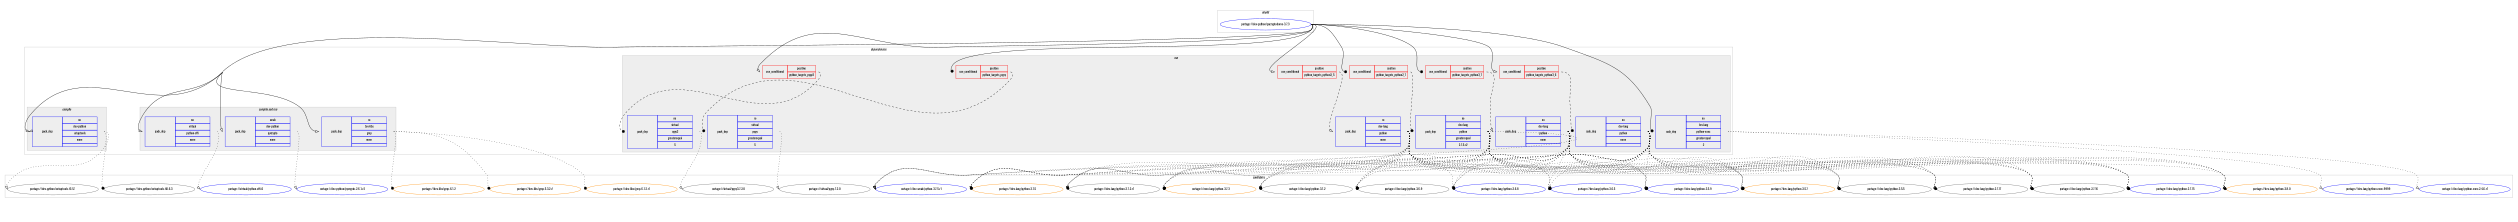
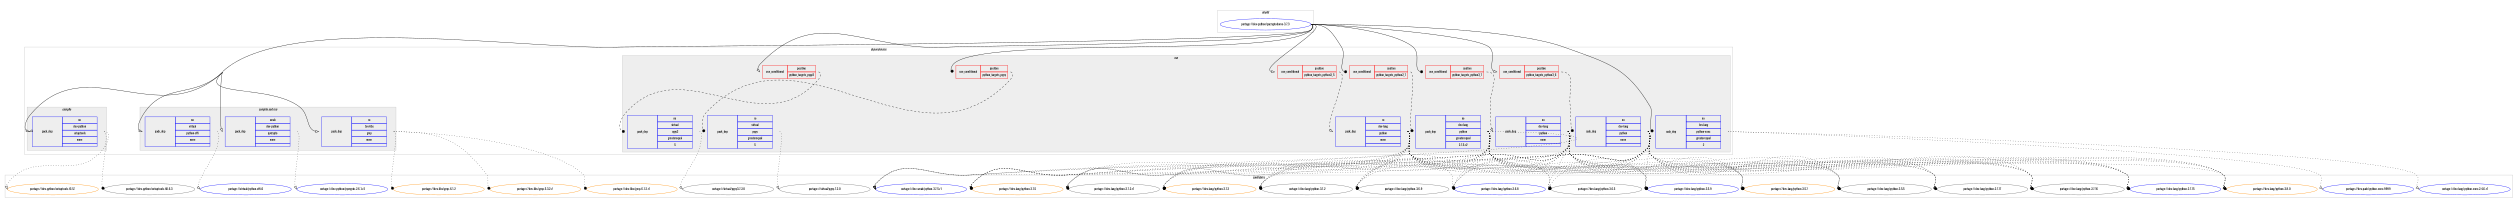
node "portage://dev-python/setuptools-41.5.1": color gray40 -> darkorange
node "portage://exec-lang/python-3.7.3": label "portage://exec-lang/python-3.7.3" -> "portage://dev-lang/python-3.7.3"
node "portage://dev-lang/python-3.6.5": color blue -> gray40
node "portage://dev-lang/python-exec-9999": label "portage://dev-lang/python-exec-9999" -> "portage://dev-pack/python-exec-9999"
